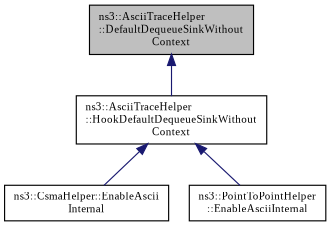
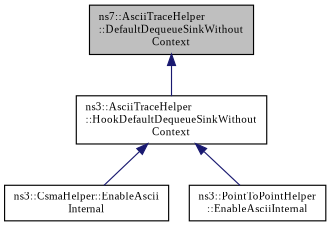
node "ns3::AsciiTraceHelper ::DefaultDequeueSinkWithout Context": label "ns3::AsciiTraceHelper ::DefaultDequeueSinkWithout Context" -> "ns7::AsciiTraceHelper ::DefaultDequeueSinkWithout Context"
